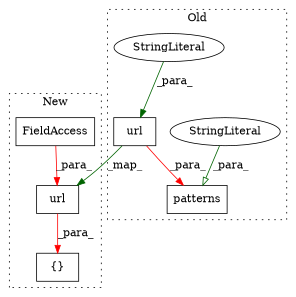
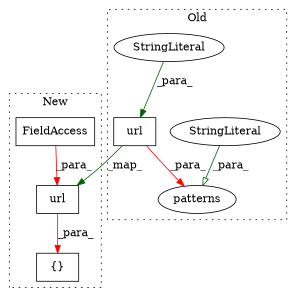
node "patterns": shape box -> ellipse
